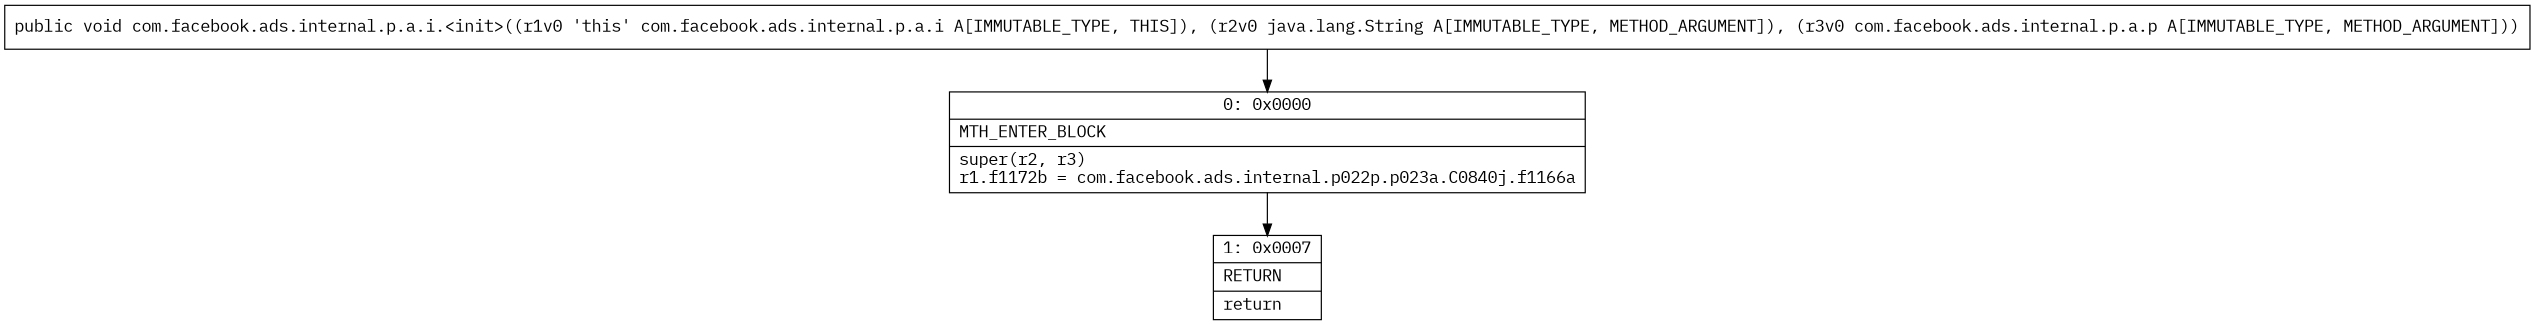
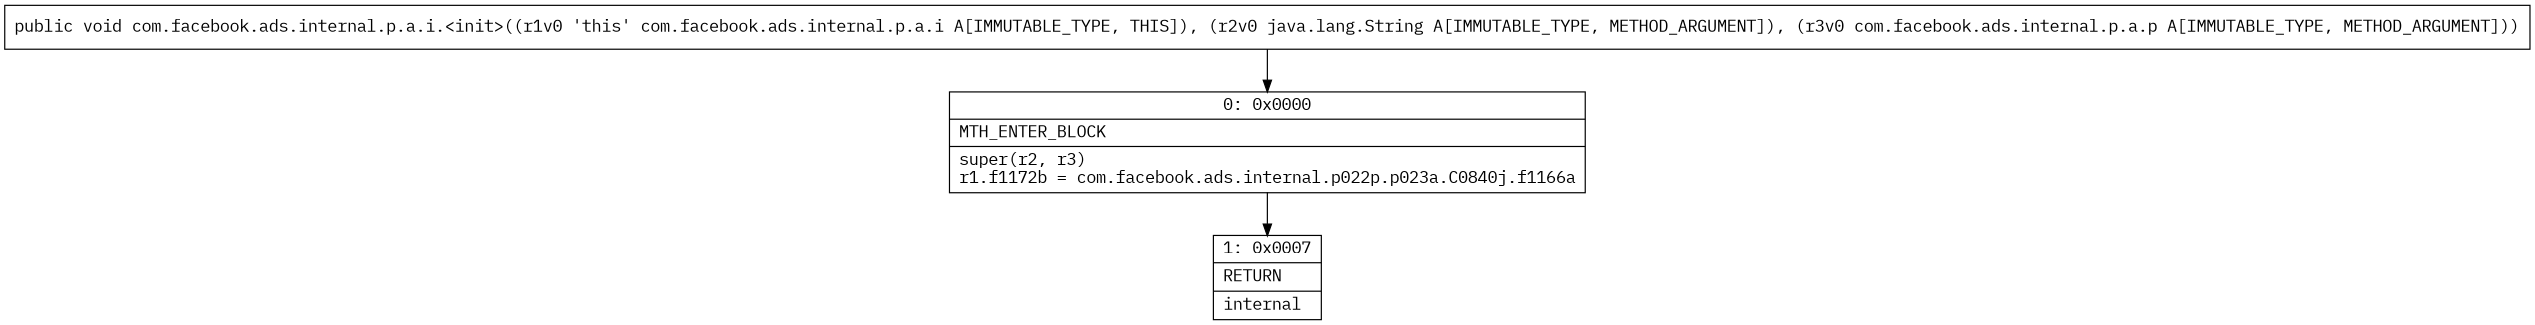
node "1: 0x0007": text "return" -> "internal"
